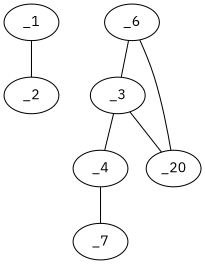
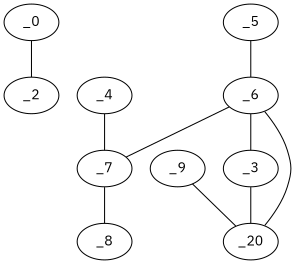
node "_1": label "_1" -> "_0"
node "_5": added
edge "_3" -- "_4": removed
edge "_6" -- "_7": added
node "_9": added
node "_8": added
